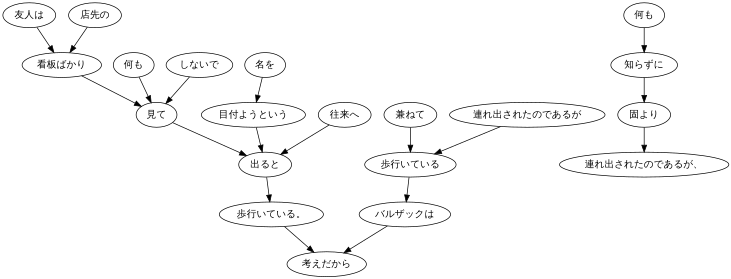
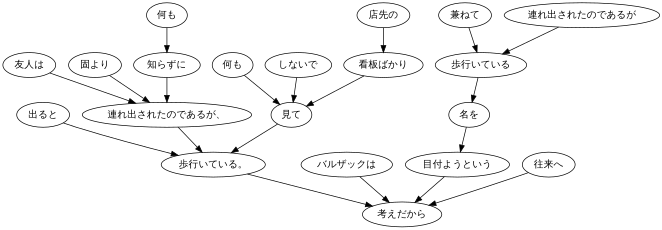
edge "友人は" -> "看板ばかり": now "友人は" -> "連れ出されたのであるが、"
edge "知らずに" -> "固より": now "知らずに" -> "連れ出されたのであるが、"
edge "目付ようという" -> "出ると": now "目付ようという" -> "考えだから"
edge "連れ出されたのであるが、" -> "歩行いている。": added
edge "見て" -> "出ると": now "見て" -> "歩行いている。"
edge "往来へ" -> "出ると": now "往来へ" -> "考えだから"
edge "歩行いている" -> "バルザックは": now "歩行いている" -> "名を"
